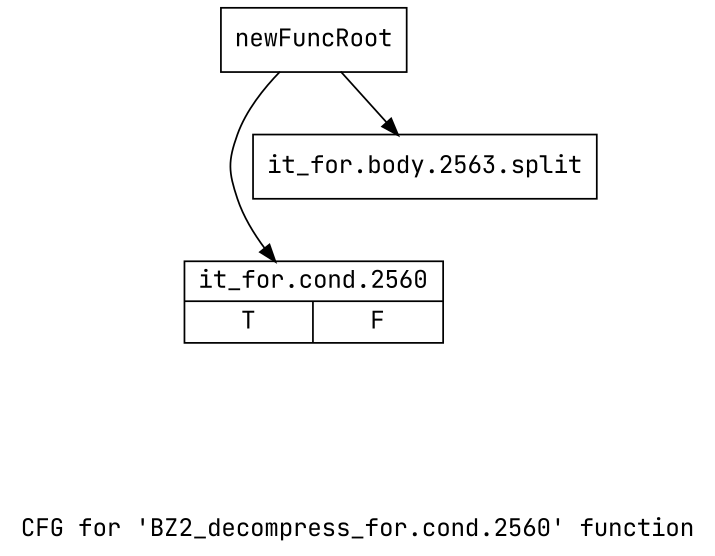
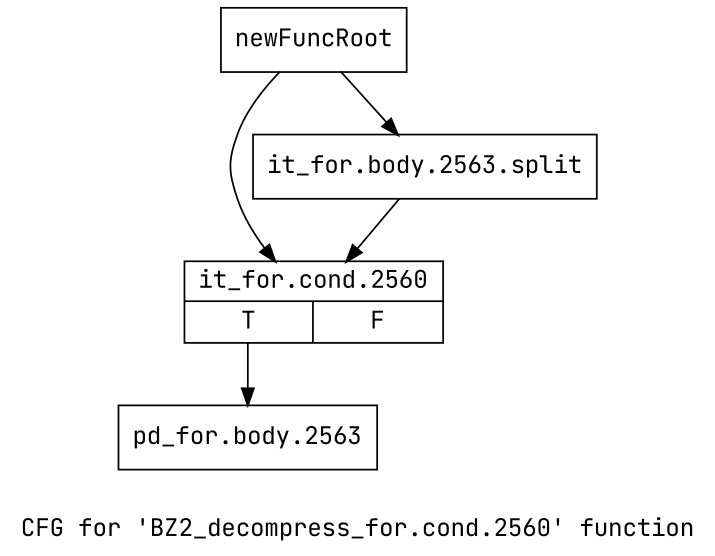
edge "it_for.body.2563.split" -> "it_for.cond.2560": added
node "pd_for.body.2563": added
